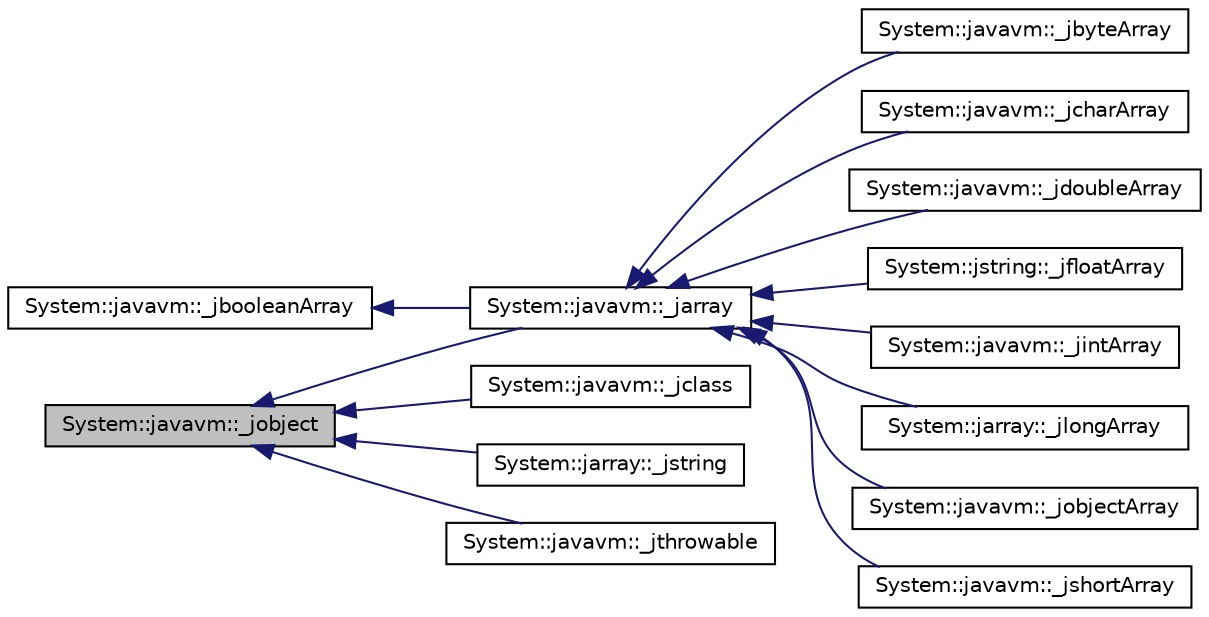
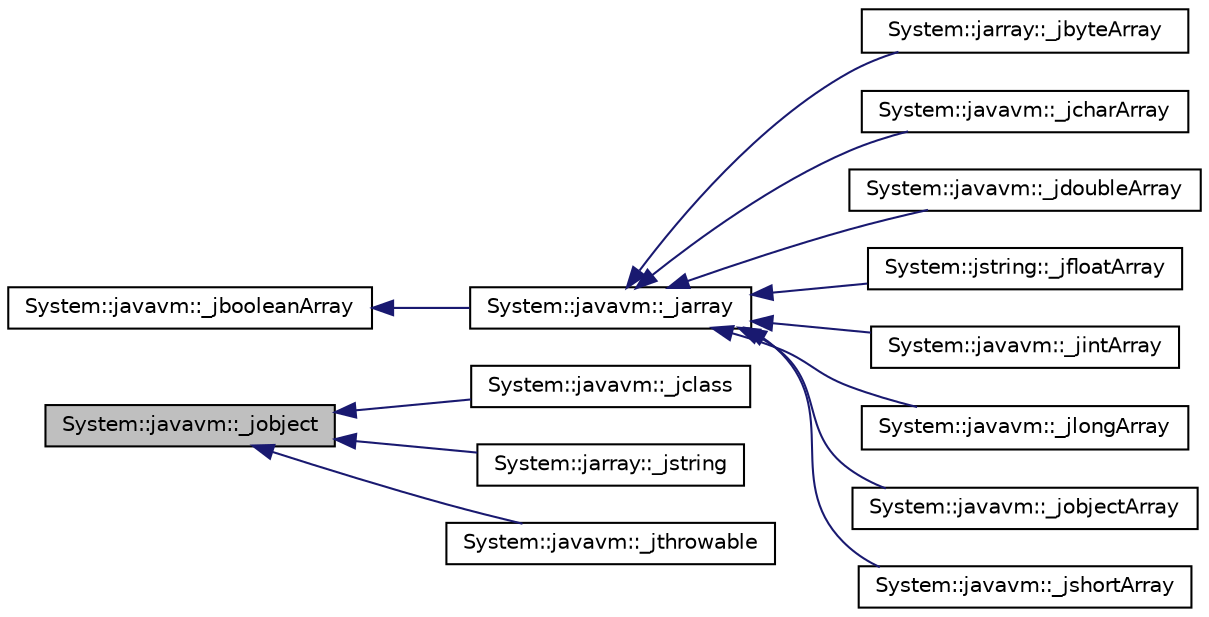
node "System::javavm::_jbyteArray": label "System::javavm::_jbyteArray" -> "System::jarray::_jbyteArray"
edge "System::javavm::_jarray" -> "System::javavm::_jobject": removed
node "System::jarray::_jlongArray": label "System::jarray::_jlongArray" -> "System::javavm::_jlongArray"
